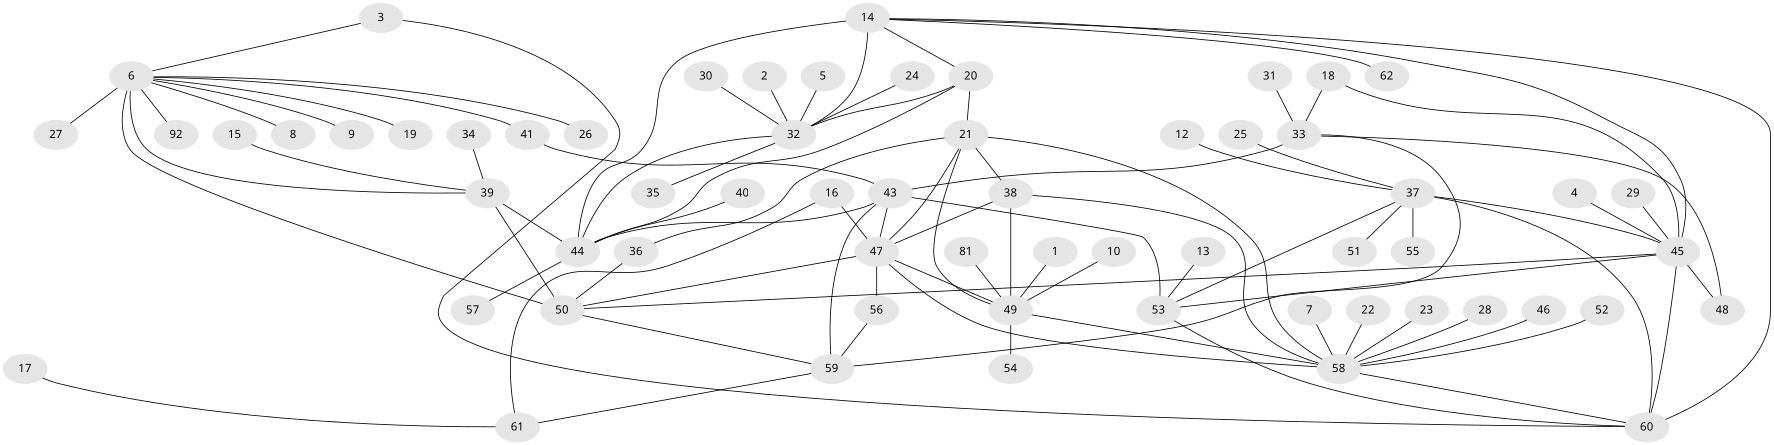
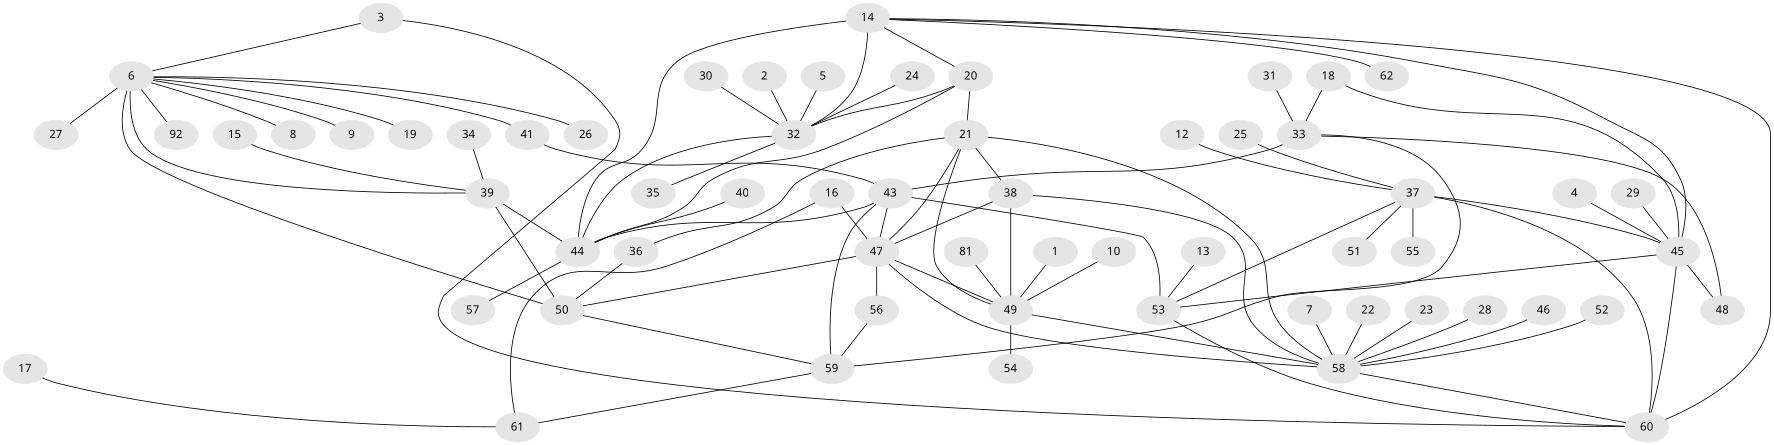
edge "45" -- "50": removed
